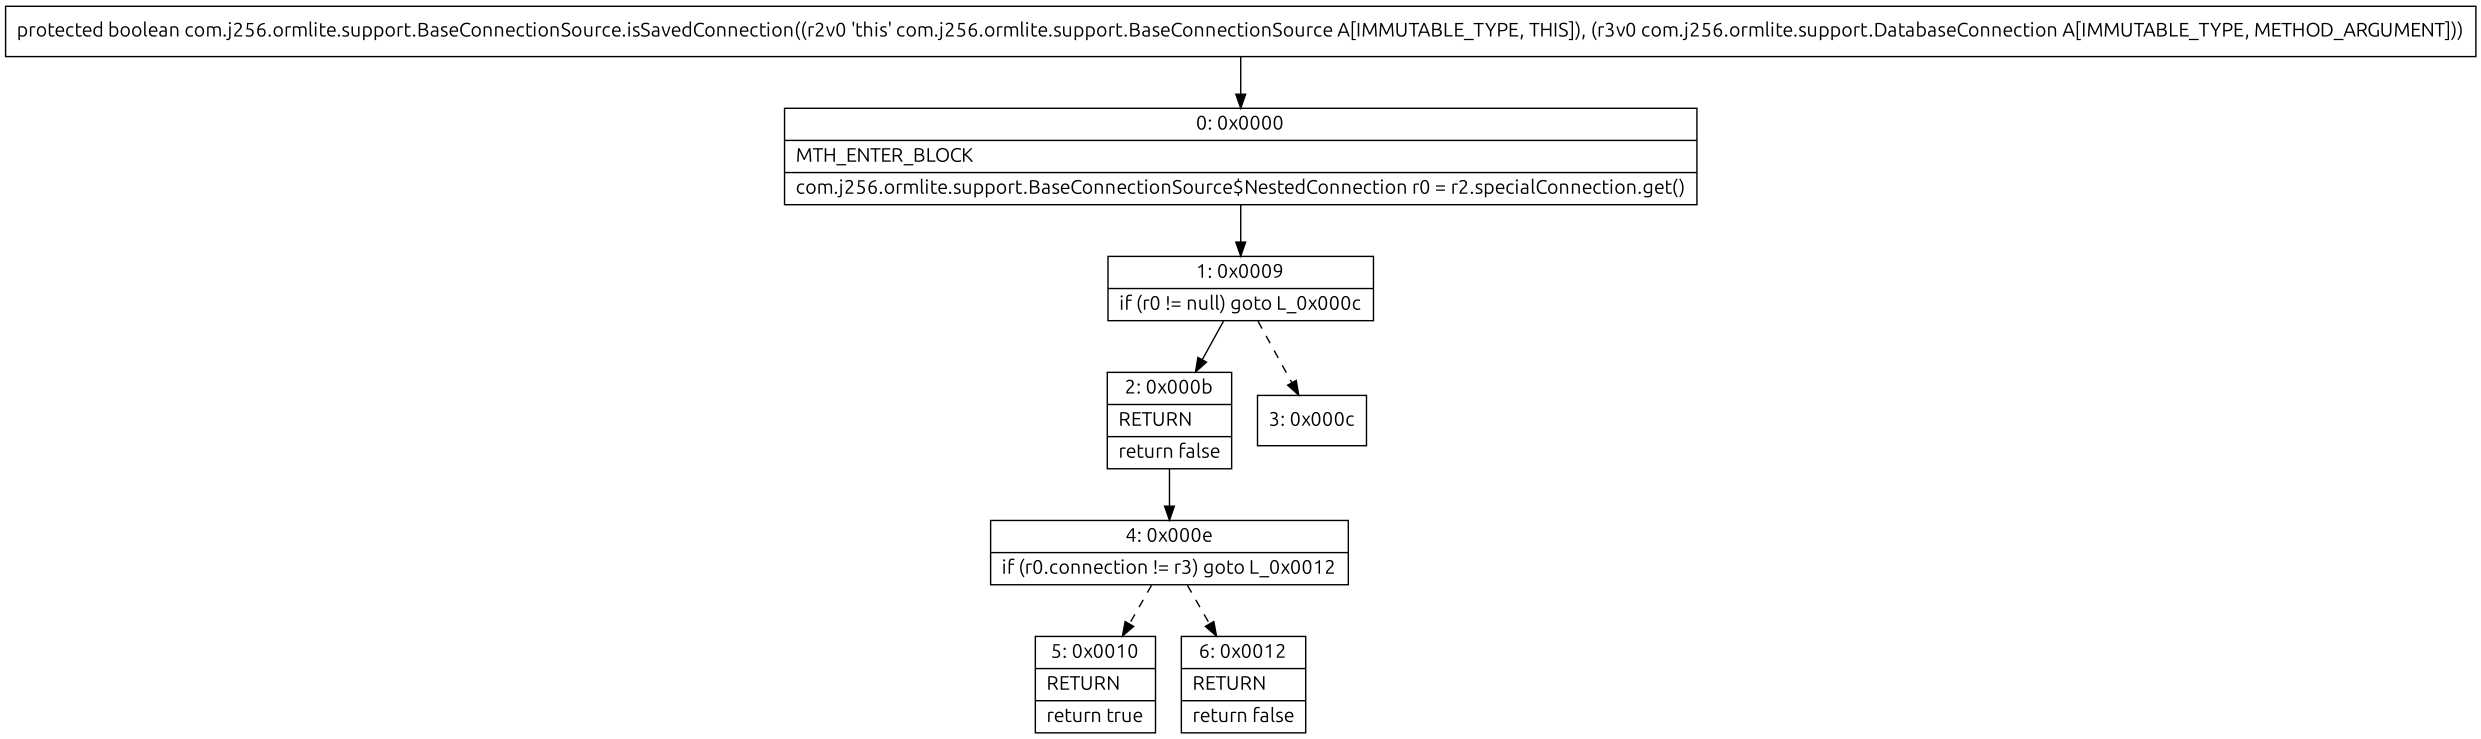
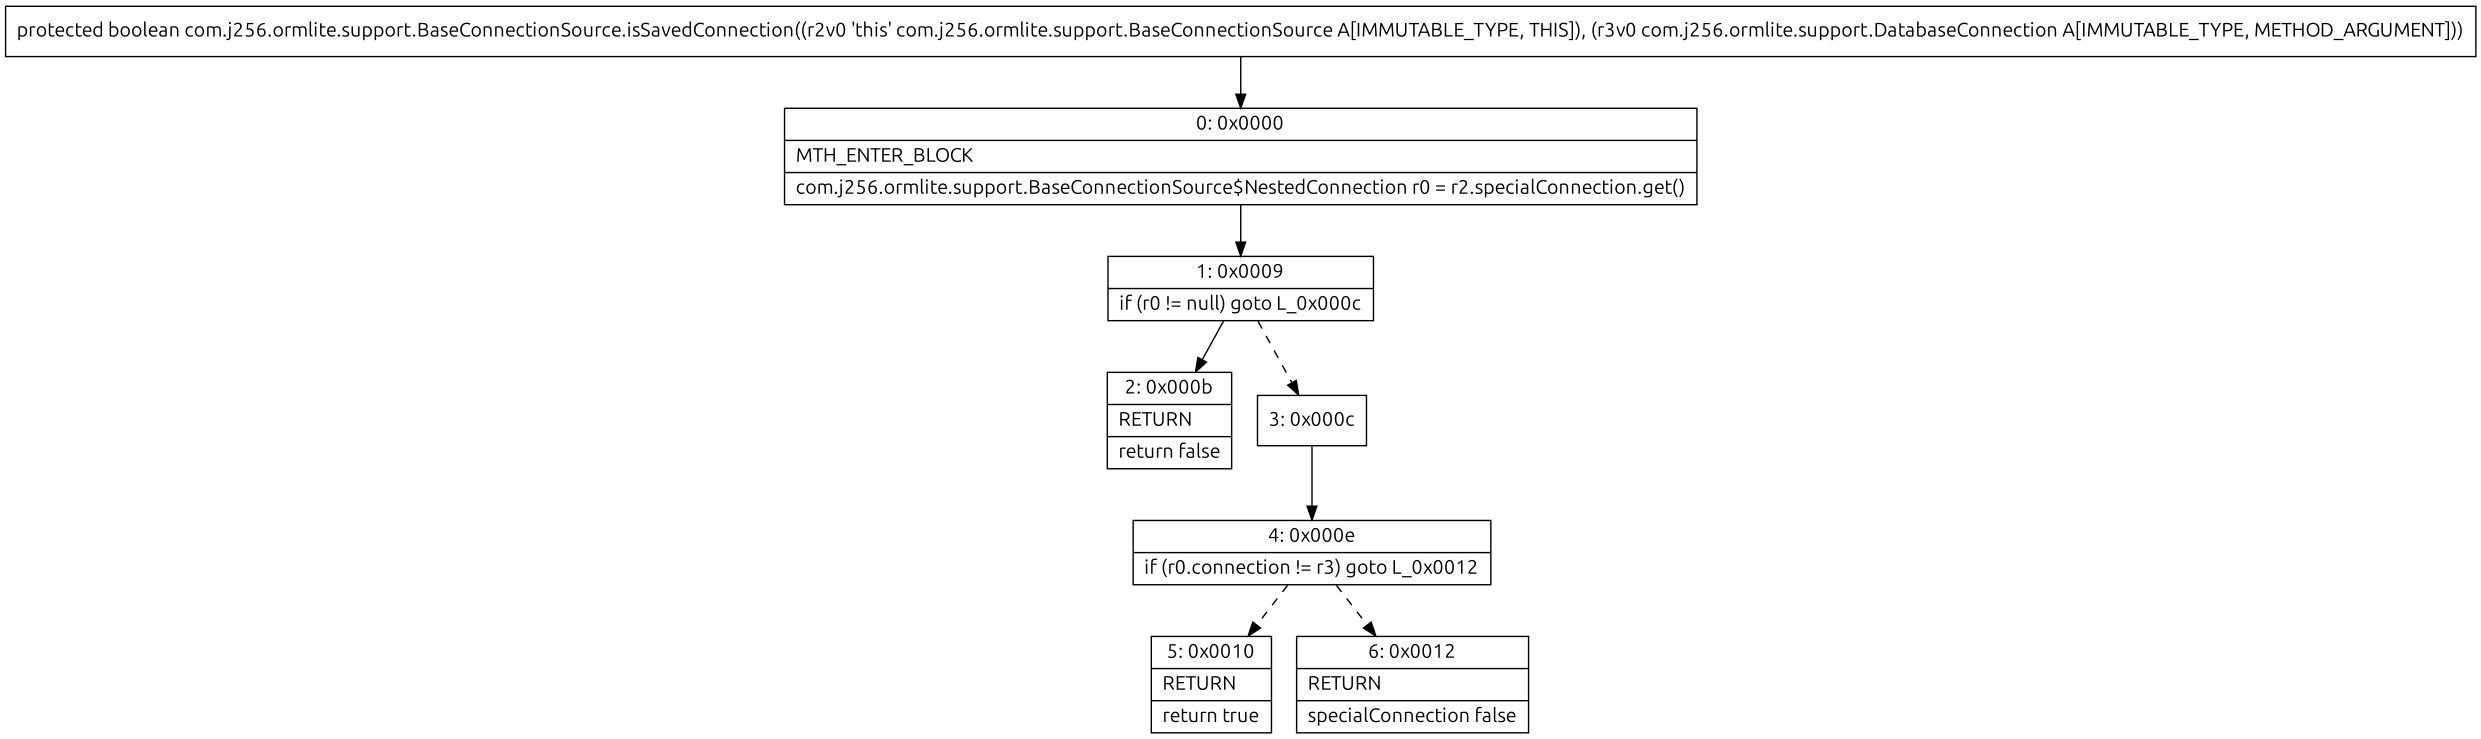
edge "2: 0x000b" -> "4: 0x000e": now "3: 0x000c" -> "4: 0x000e"
node "6: 0x0012": text "return false" -> "specialConnection false"
